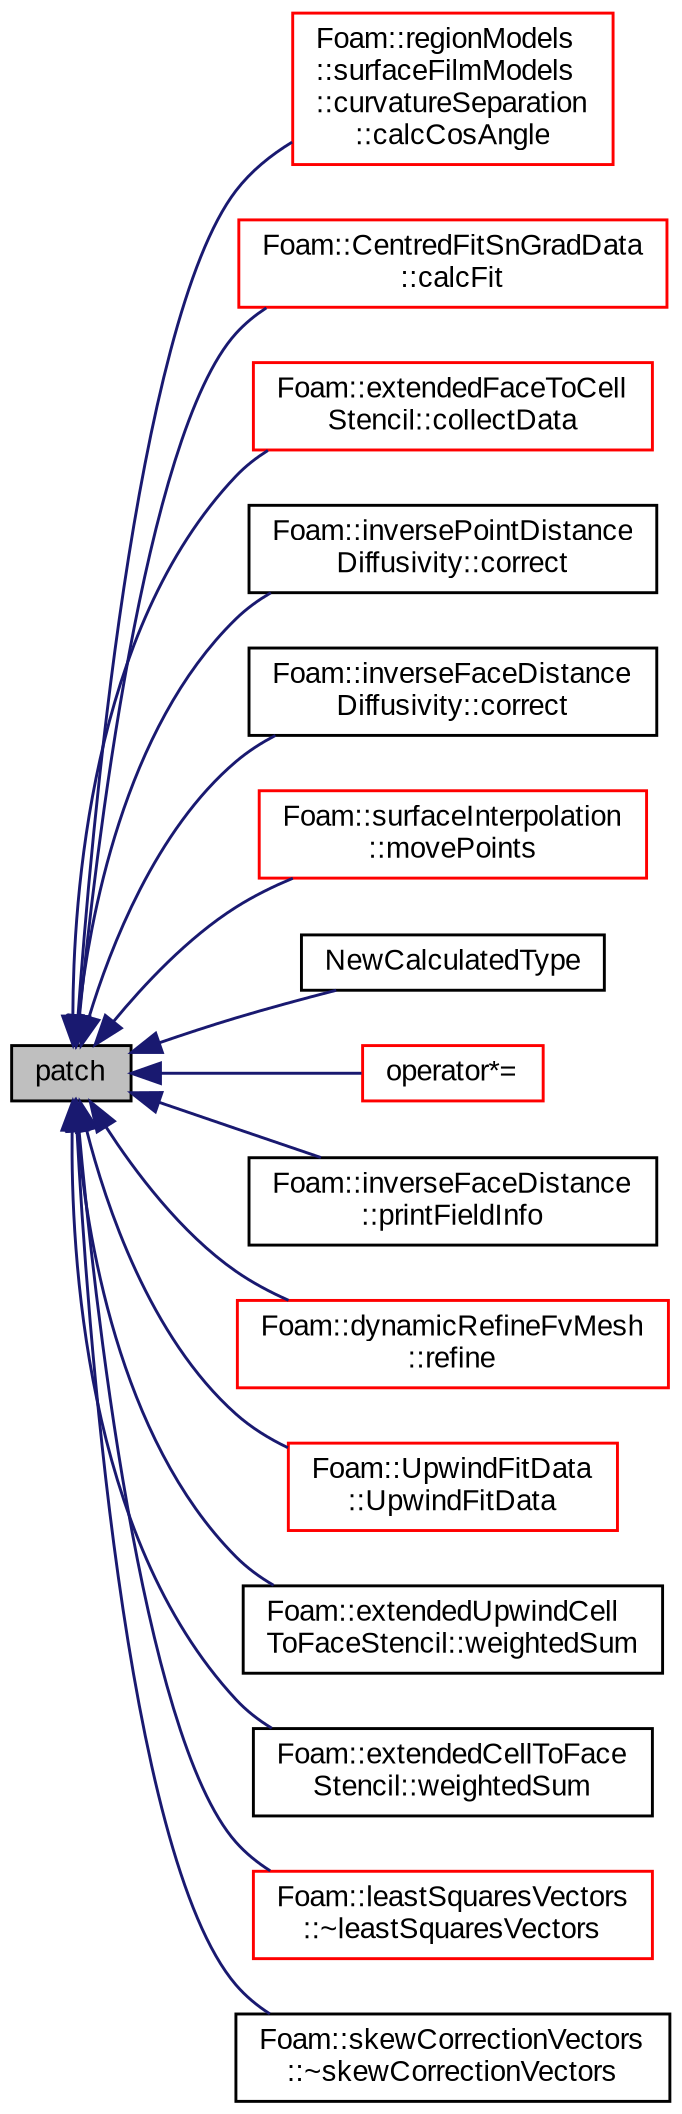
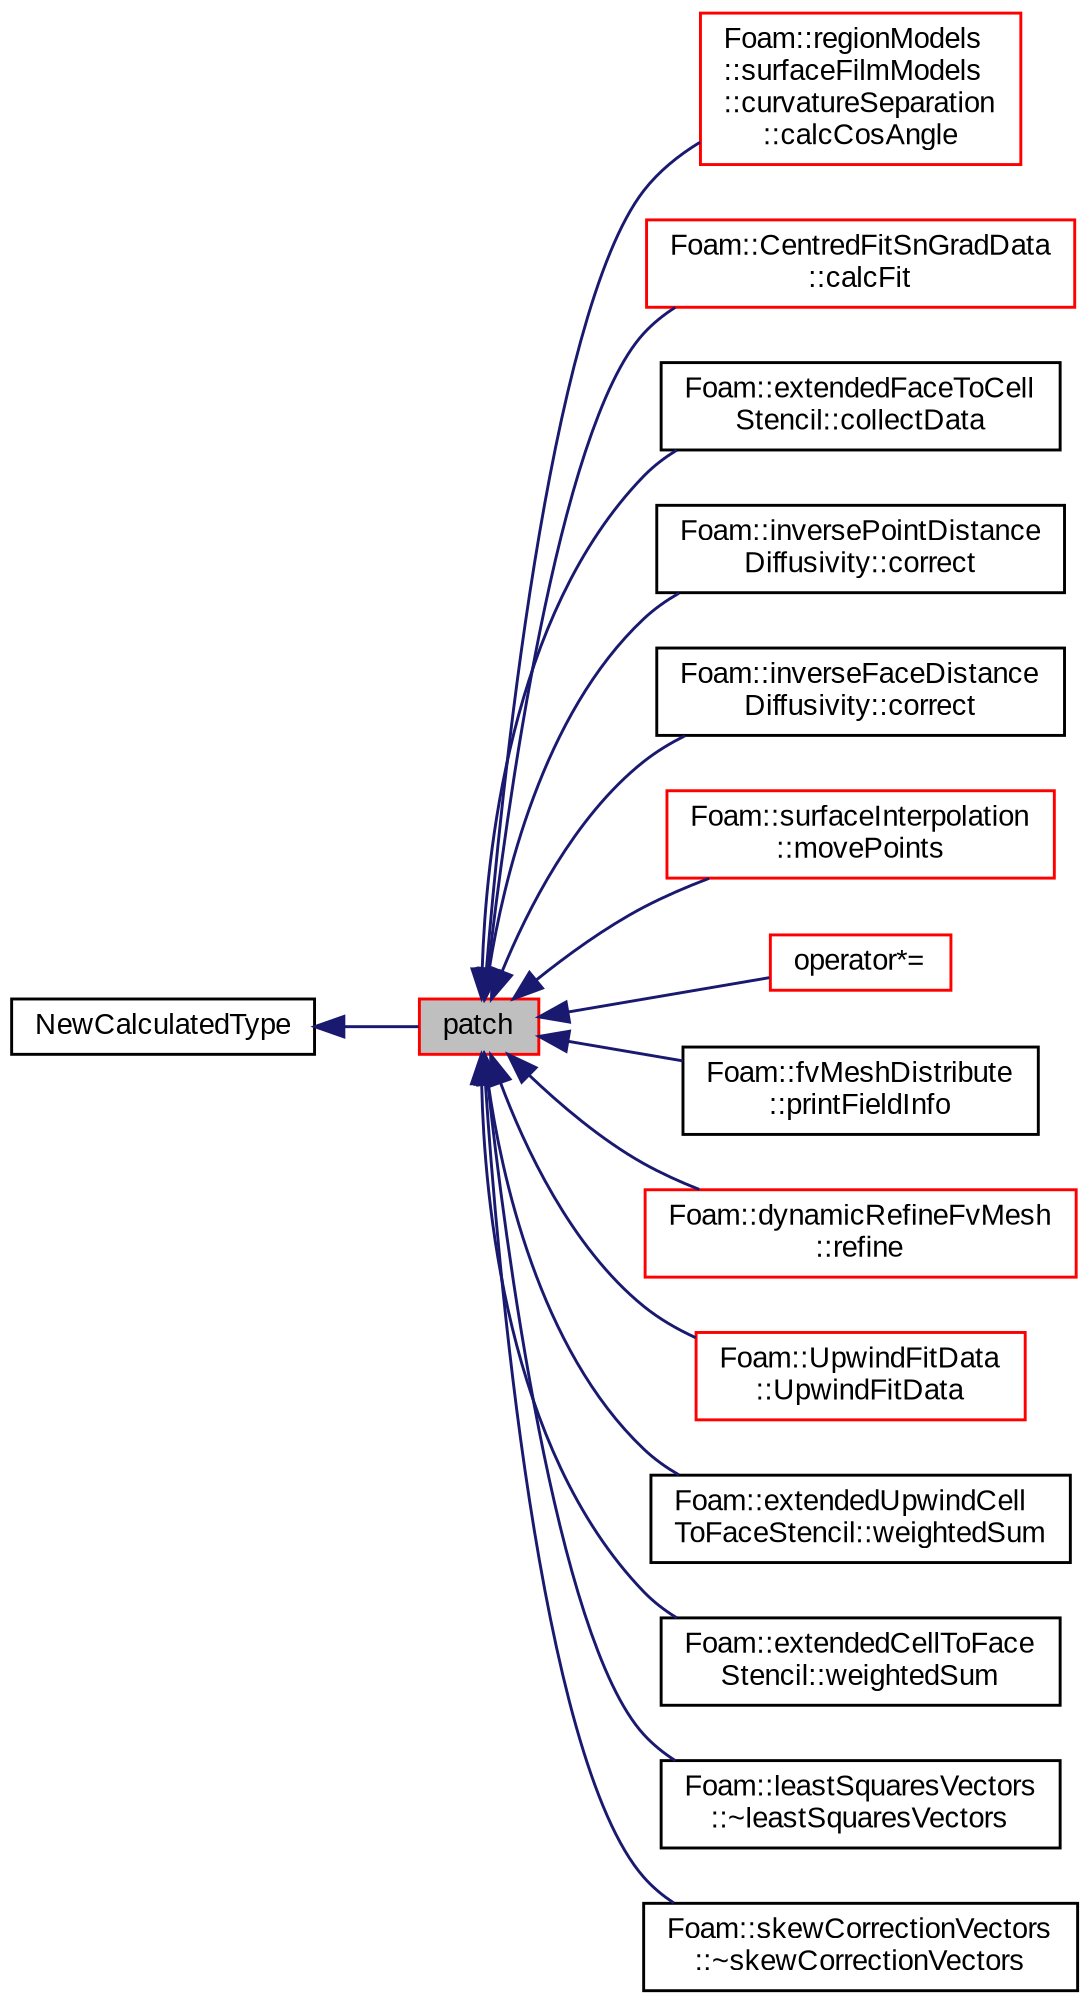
node "Foam::extendedFaceToCell Stencil::collectData": color red -> black
edge "NewCalculatedType" -> "patch": reversed
node "patch": color black -> red
node "Foam::inverseFaceDistance ::printFieldInfo": label "Foam::inverseFaceDistance ::printFieldInfo" -> "Foam::fvMeshDistribute ::printFieldInfo"
node "Foam::leastSquaresVectors ::~leastSquaresVectors": color red -> black
